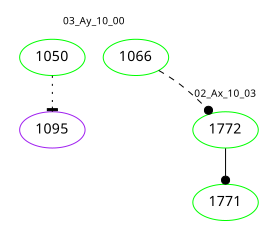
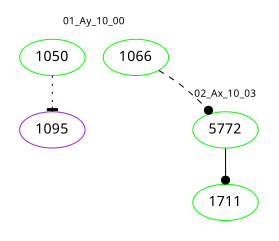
cluster "03_Ay_10_00": label "03_Ay_10_00" -> "01_Ay_10_00"
node "1772": label "1772" -> "5772"
node "1771": label "1771" -> "1711"
